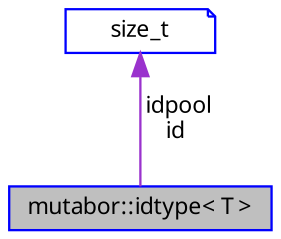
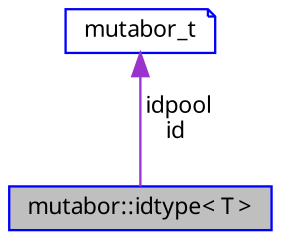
node "size_t": label "size_t" -> "mutabor_t"
